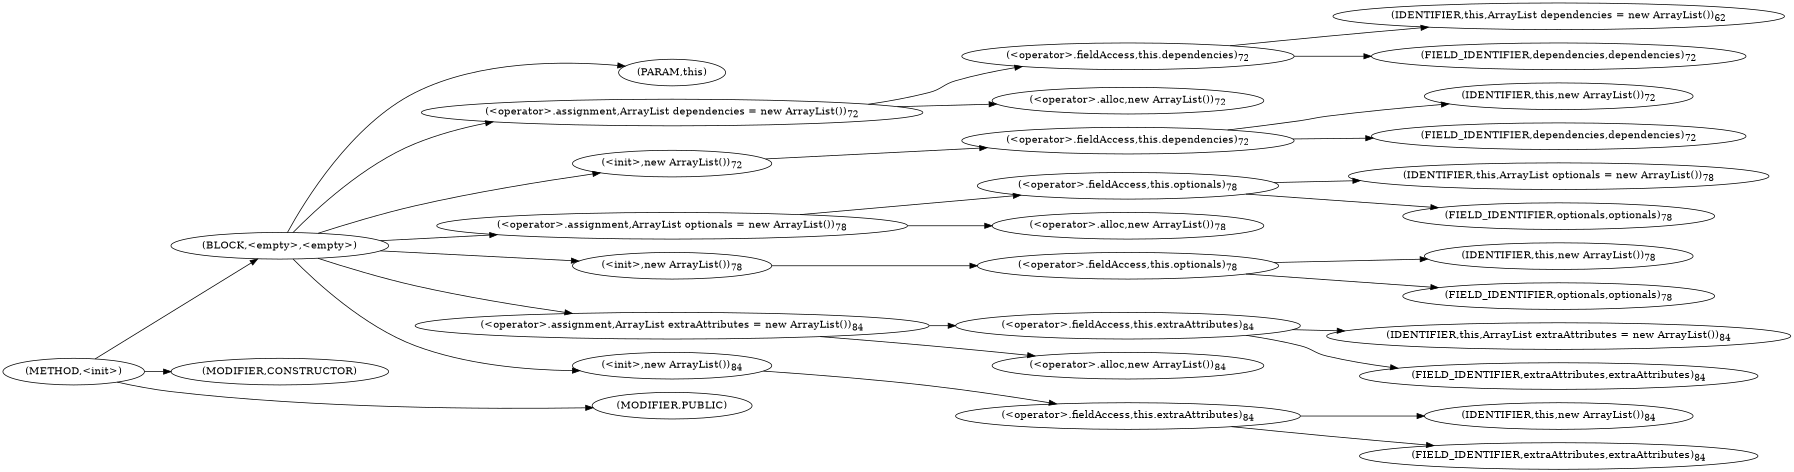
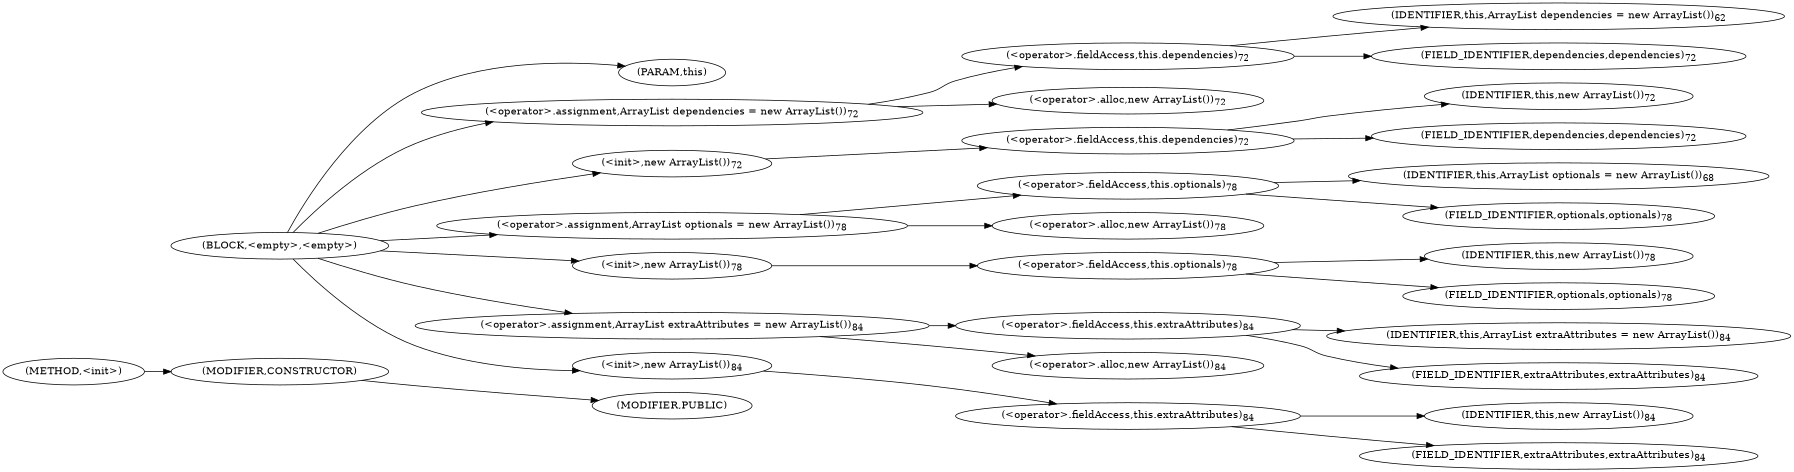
node "(IDENTIFIER,this,ArrayList optionals = new ArrayList())": text "78" -> "68"
edge "(METHOD,<init>)" -> "(BLOCK,<empty>,<empty>)": removed
edge "(METHOD,<init>)" -> "(MODIFIER,PUBLIC)": now "(MODIFIER,CONSTRUCTOR)" -> "(MODIFIER,PUBLIC)"
